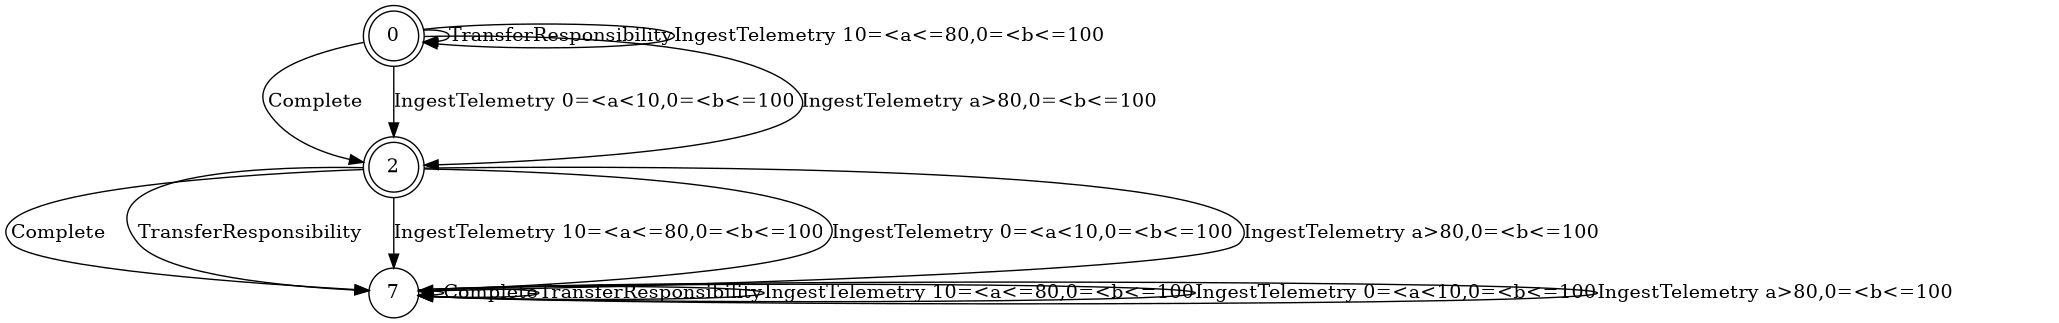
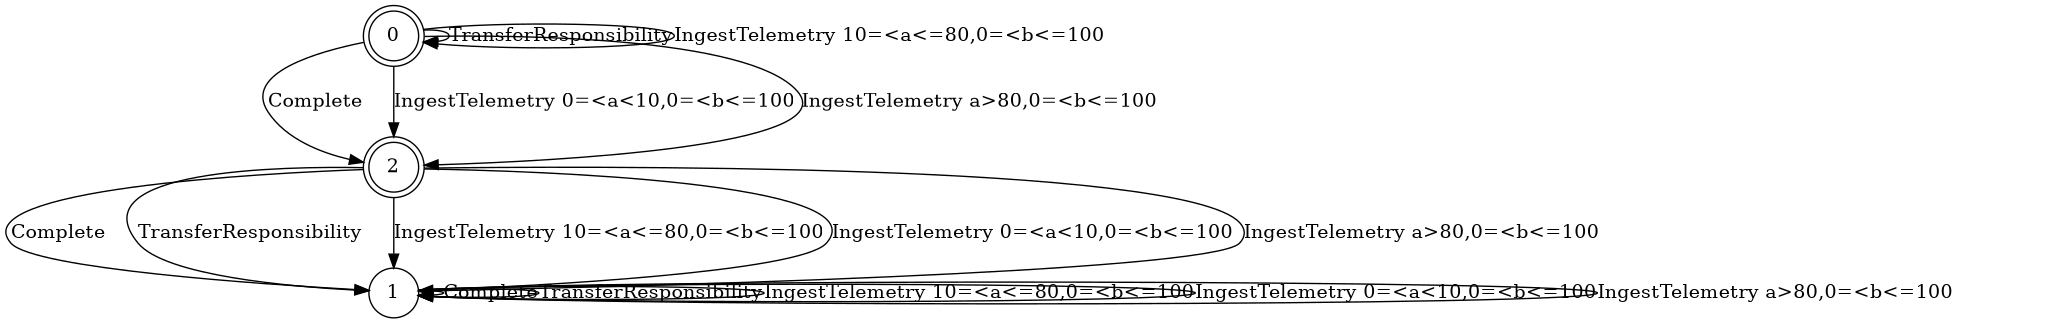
node "7": label "7" -> "1"
